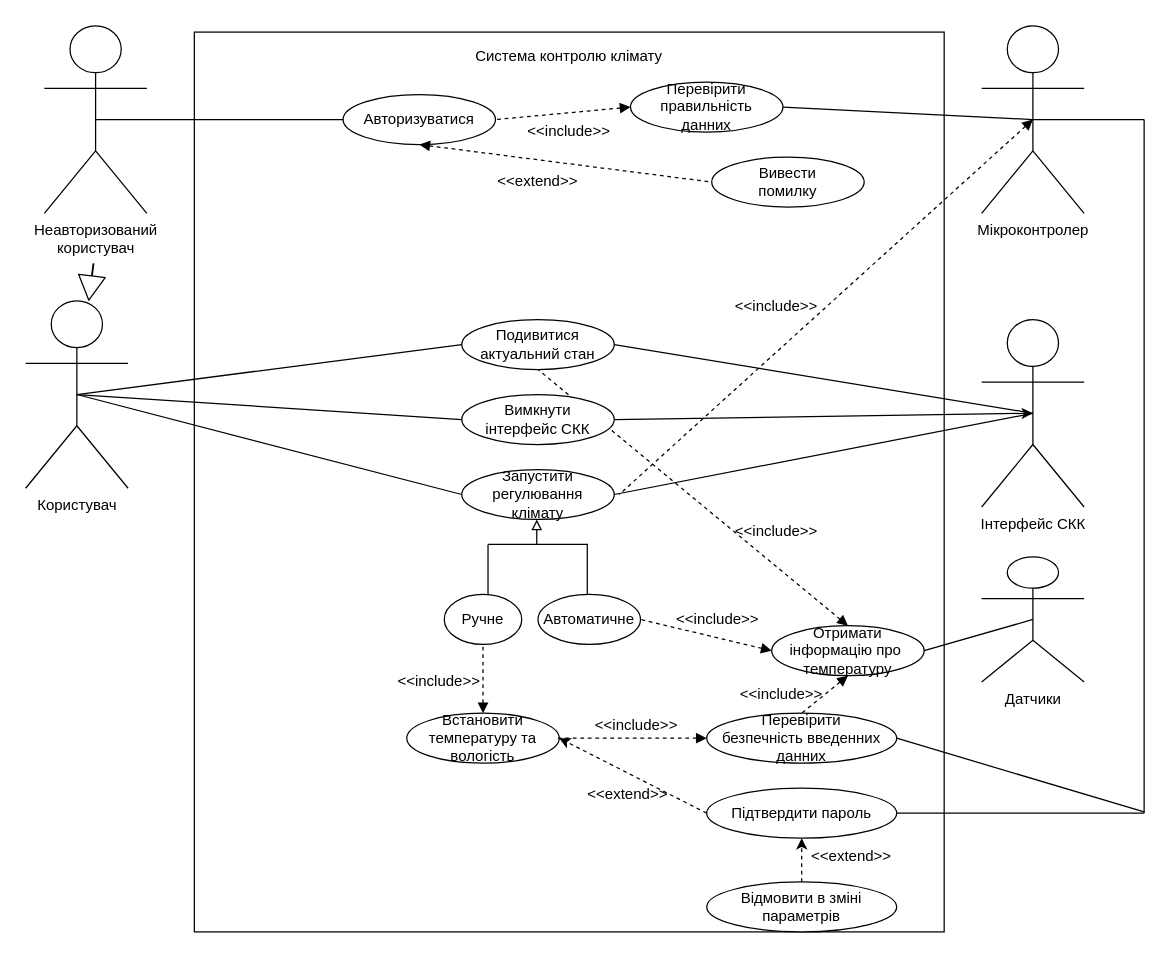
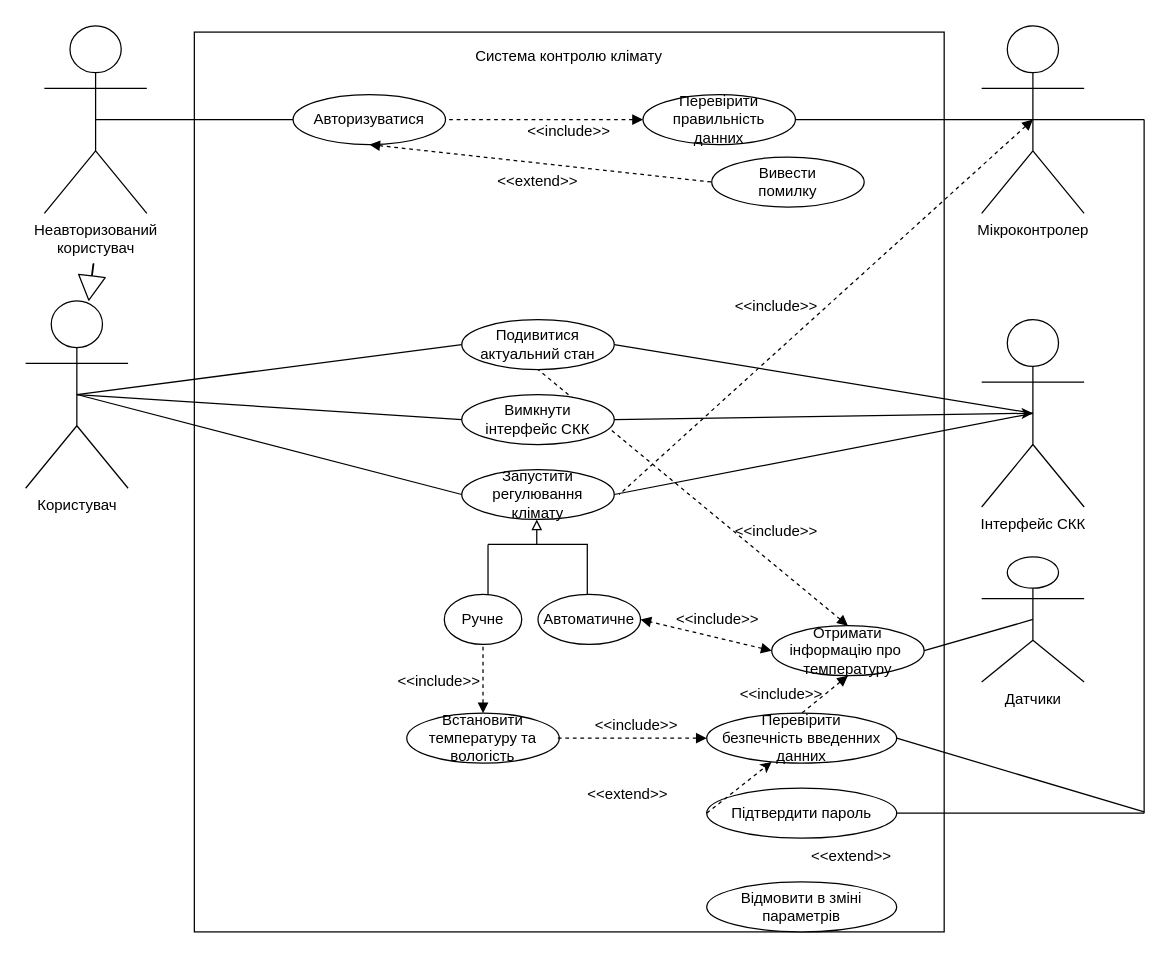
node "Перевірити правильність данних": moved (707, 107) -> (719, 119)
node "Авторизуватися": moved (419, 119) -> (369, 119)
edge "Автоматичне" -> "Отримати інформацію про температуру": arrowhead none -> block
edge "Підтвердити пароль" -> "Встановити температуру та вологість": now "Підтвердити пароль" -> "Перевірити безпечність введенних данних"
edge "Відмовити в зміні параметрів" -> "Підтвердити пароль": removed
